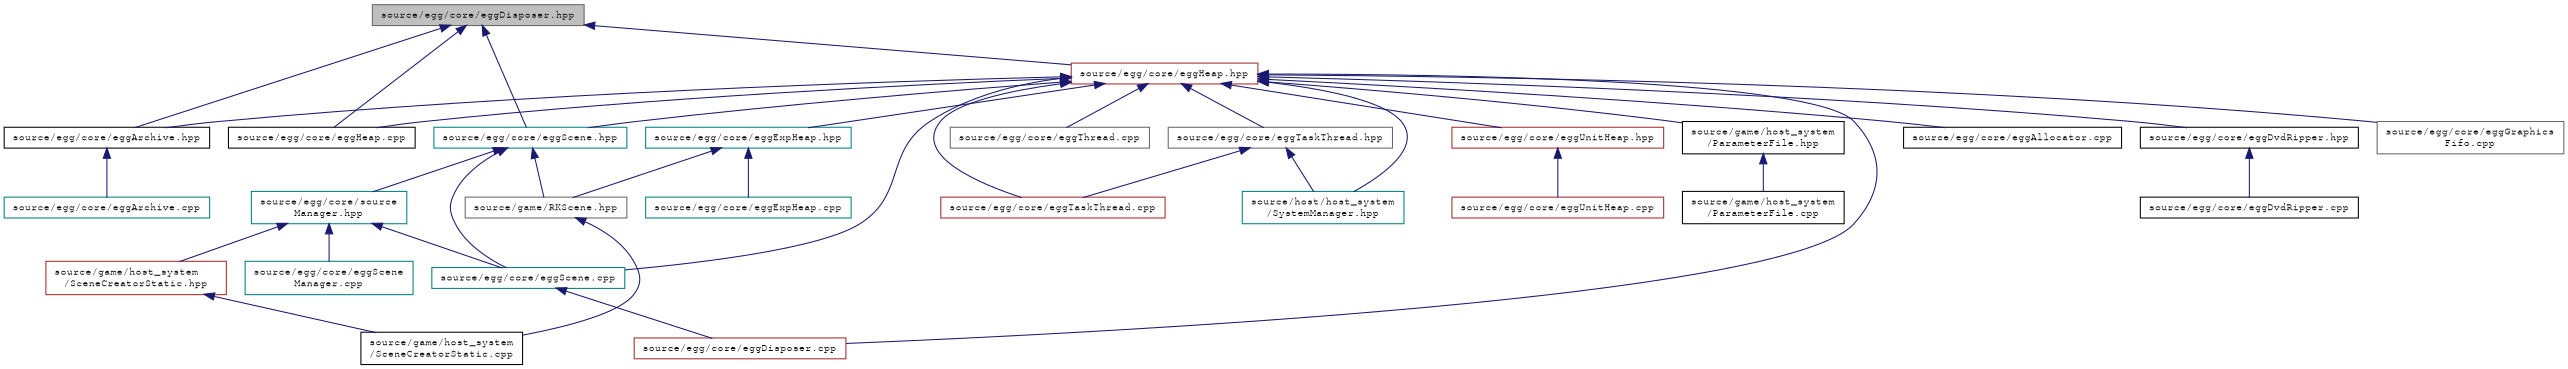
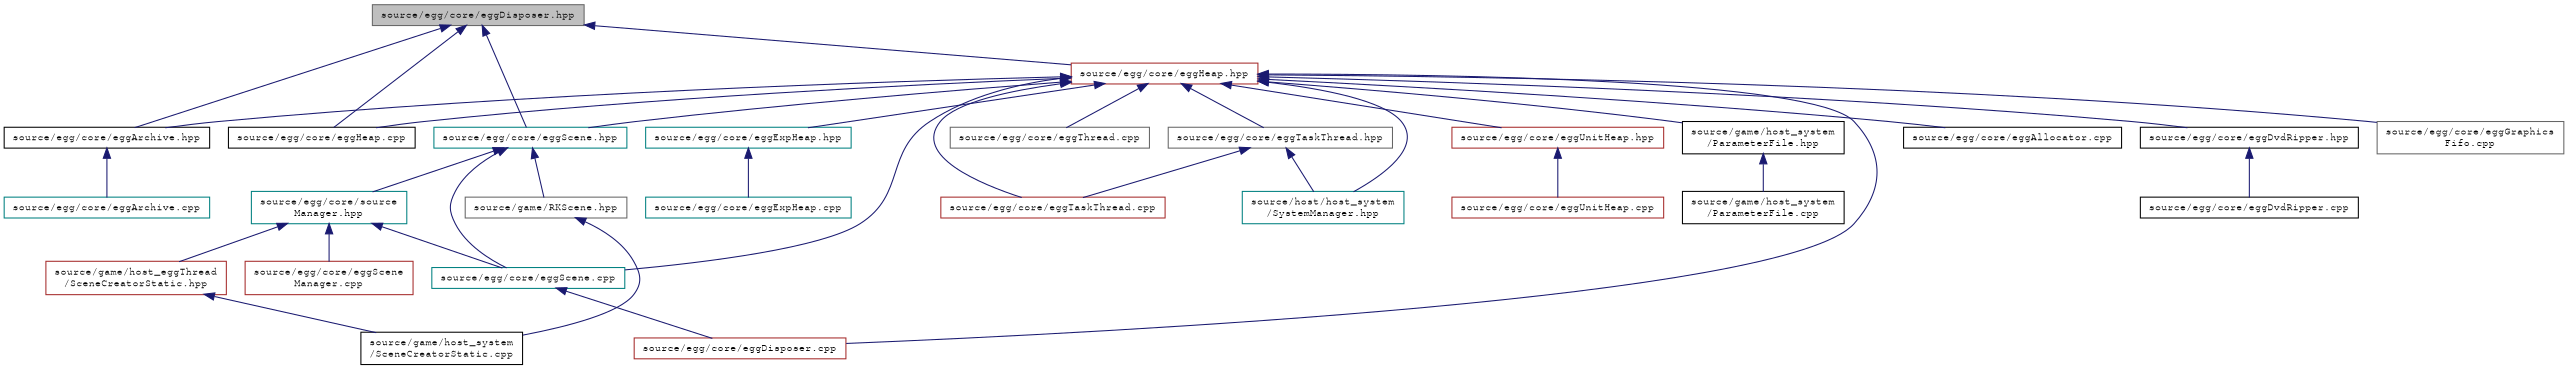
edge "source/game/RKScene.hpp" -> "source/egg/core/eggExpHeap.hpp": removed
node "source/game/host_system /SceneCreatorStatic.hpp": label "source/game/host_system /SceneCreatorStatic.hpp" -> "source/game/host_eggThread /SceneCreatorStatic.hpp"
node "source/egg/core/eggScene Manager.cpp": color teal -> brown
